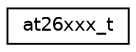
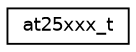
node "at26xxx_t": label "at26xxx_t" -> "at25xxx_t"
